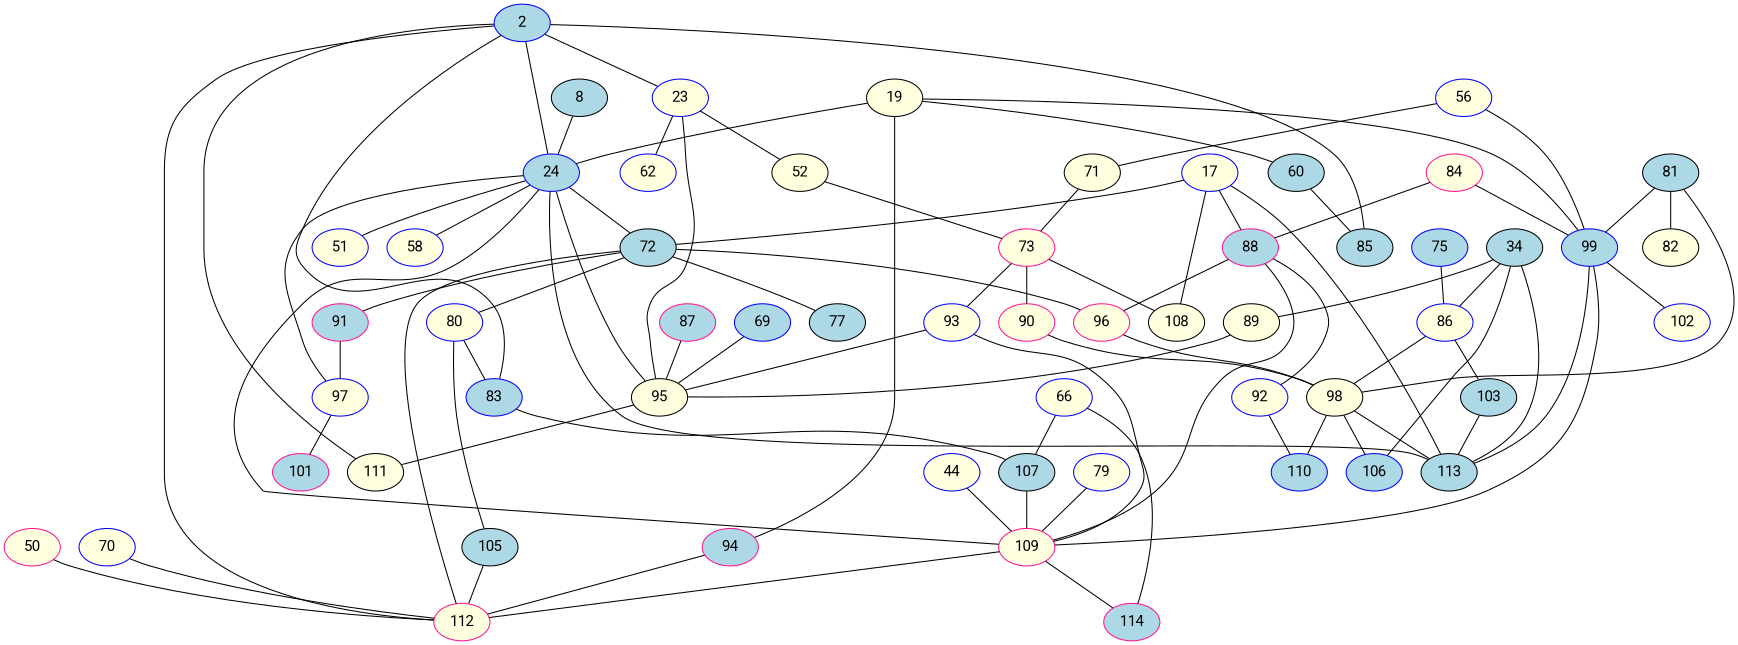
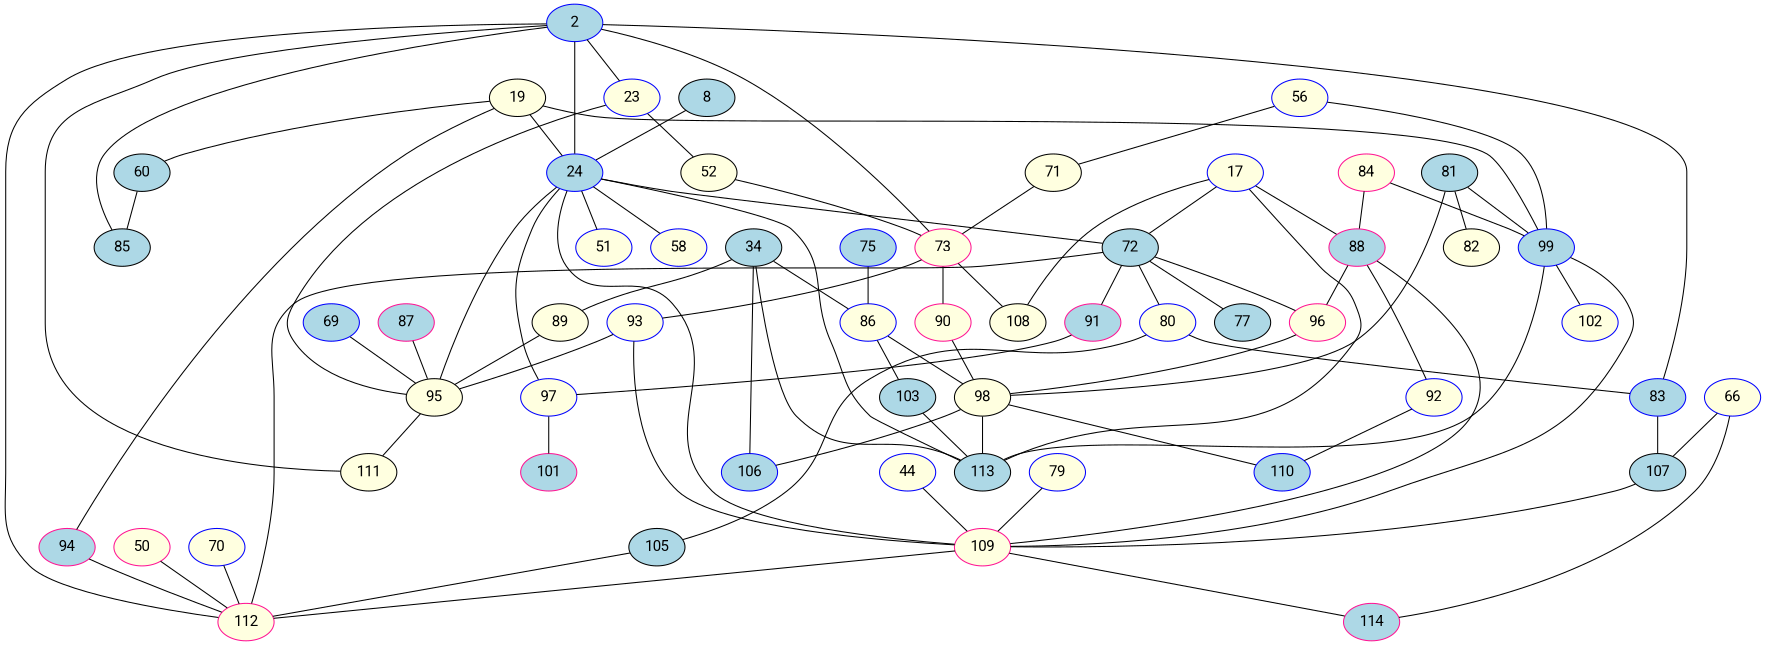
edge "2" -- "73": added
node "62": removed
